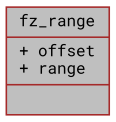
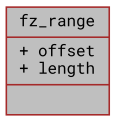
node "fz_range": text "+ range" -> "+ length"
